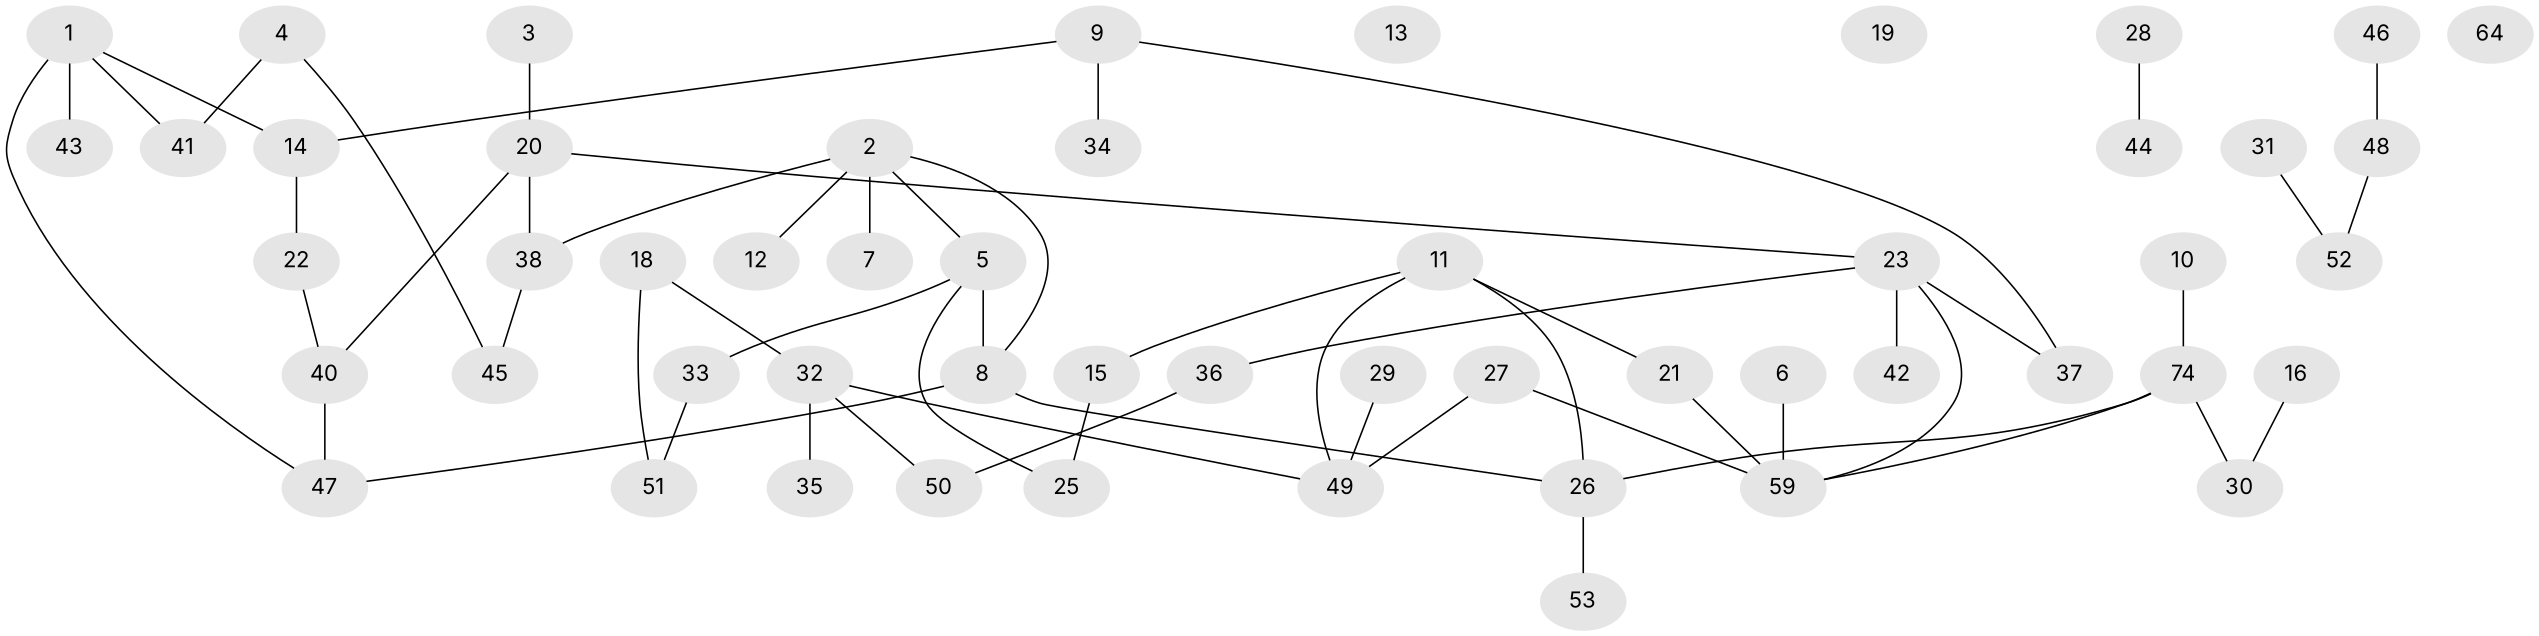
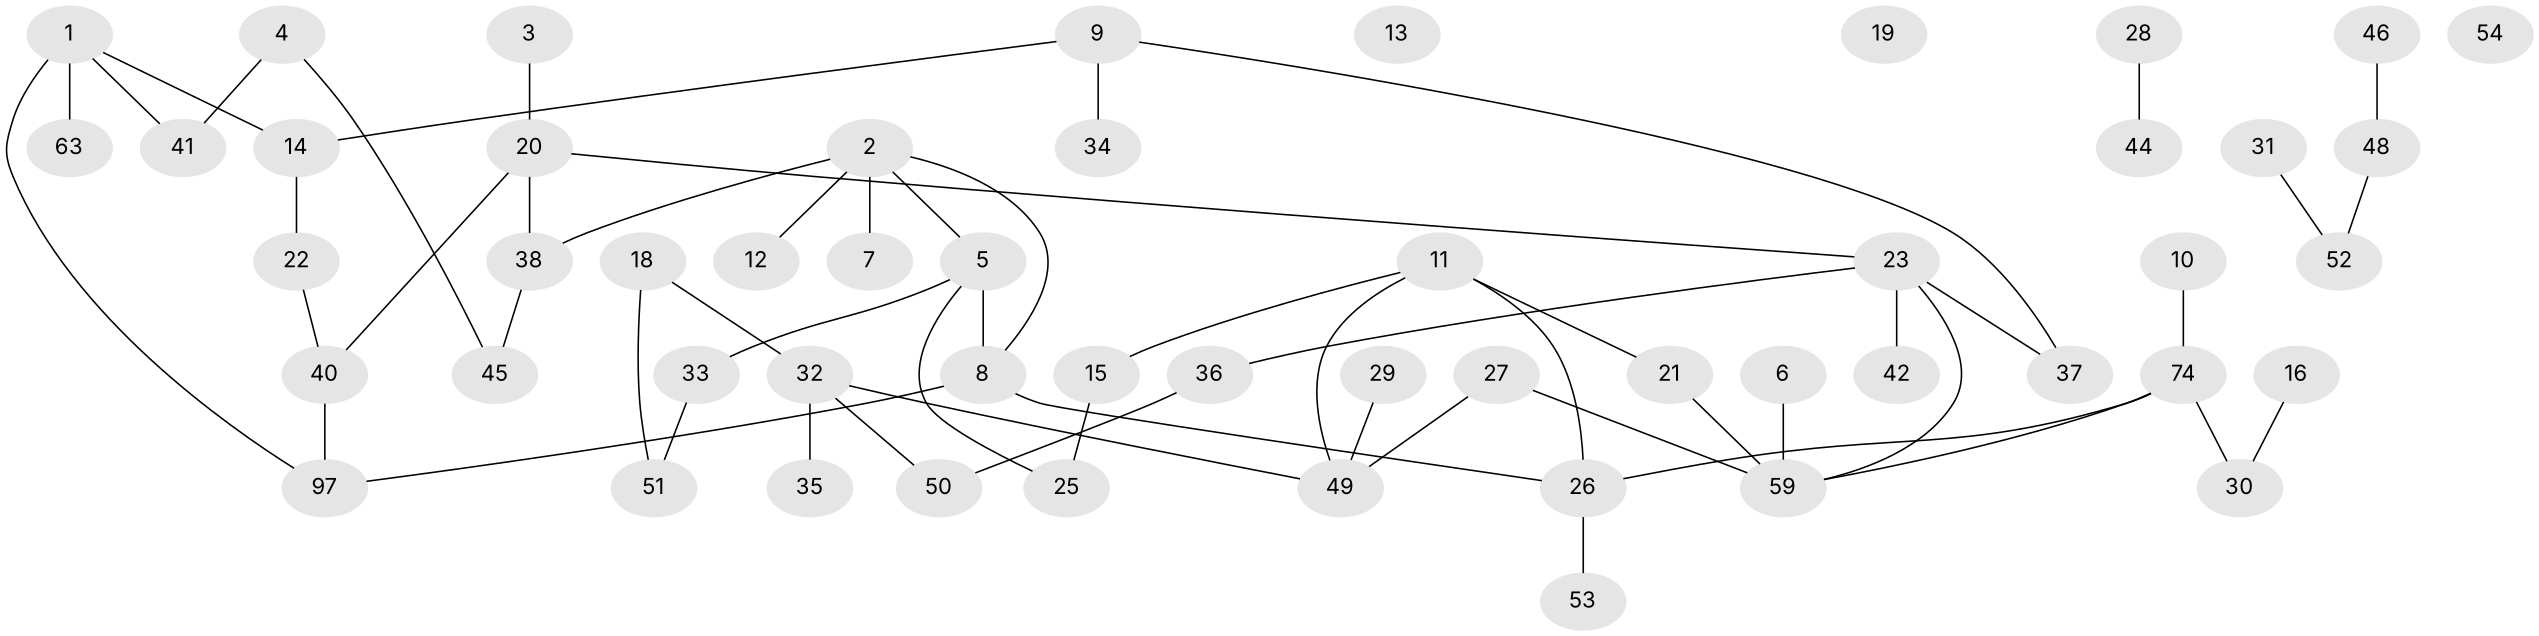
node "64": label "64" -> "54"
node "43": label "43" -> "63"
node "47": label "47" -> "97"
